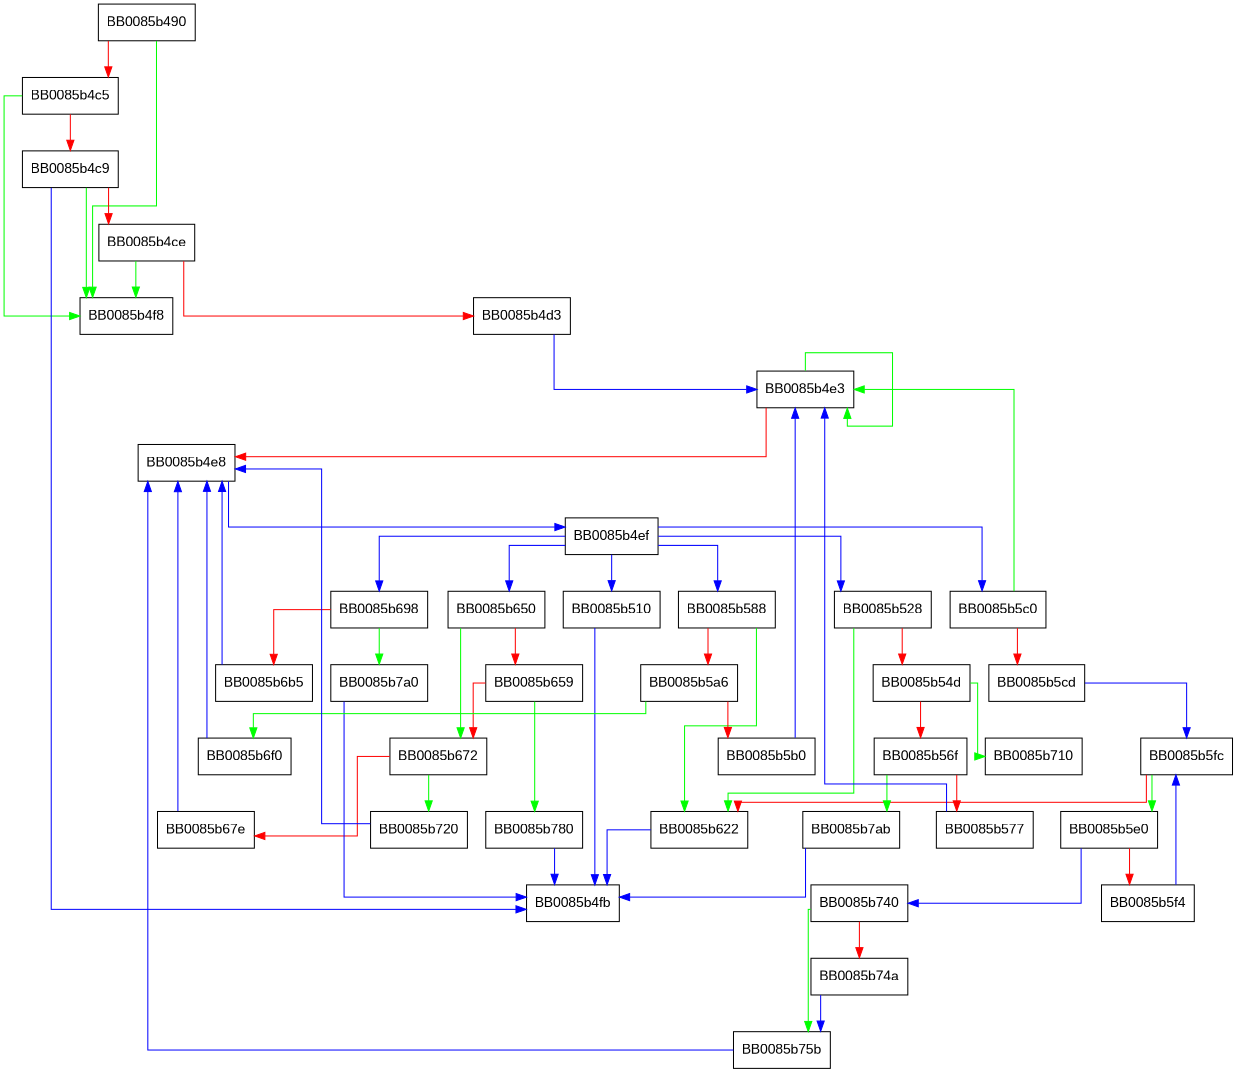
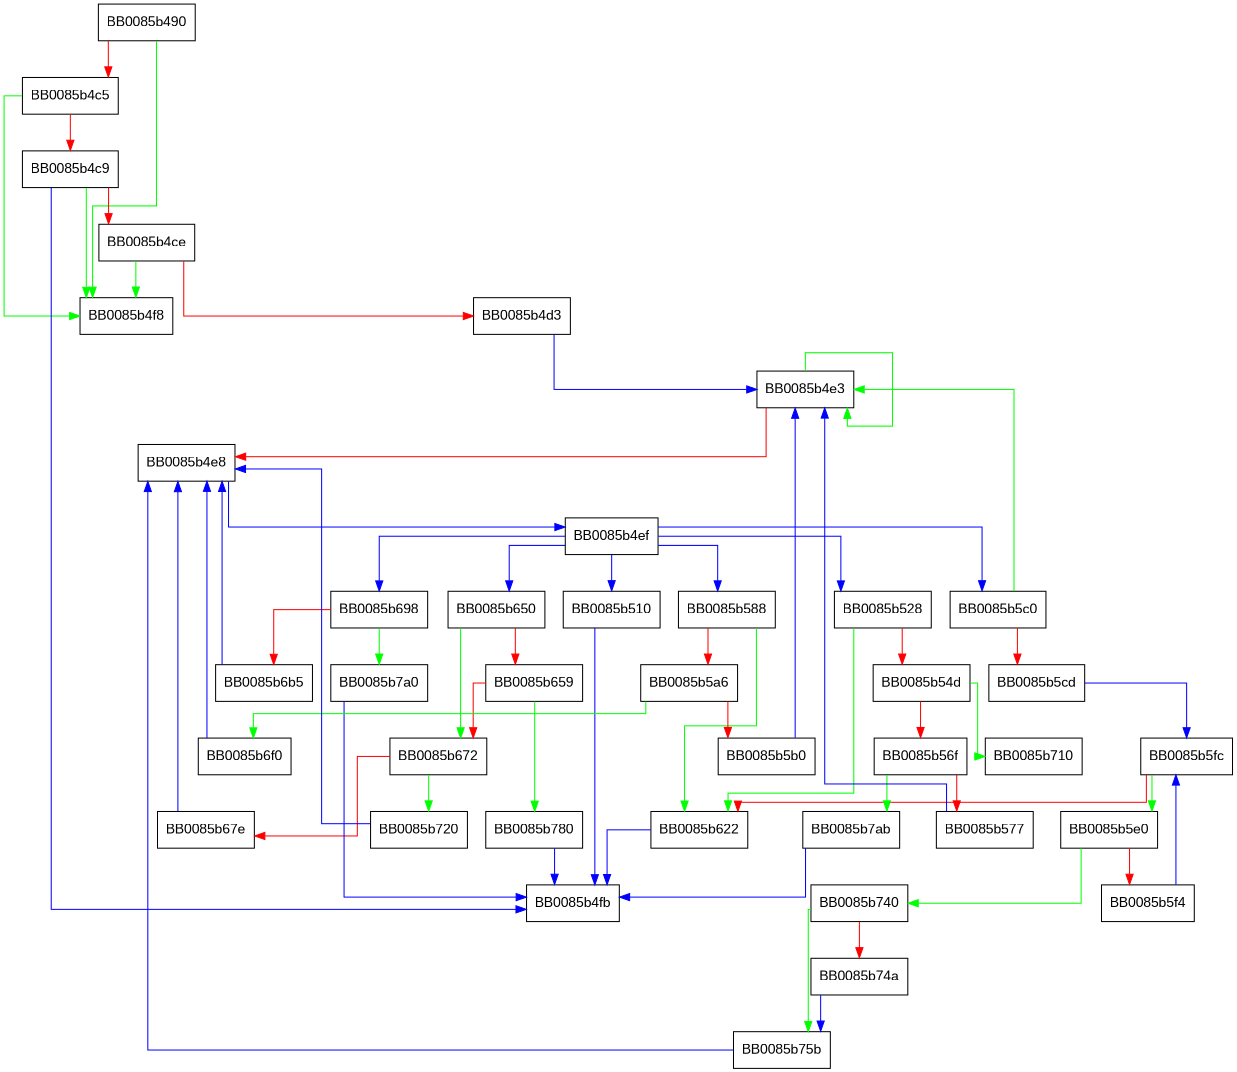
edge "BB0085b5e0" -> "BB0085b740": color blue -> green
